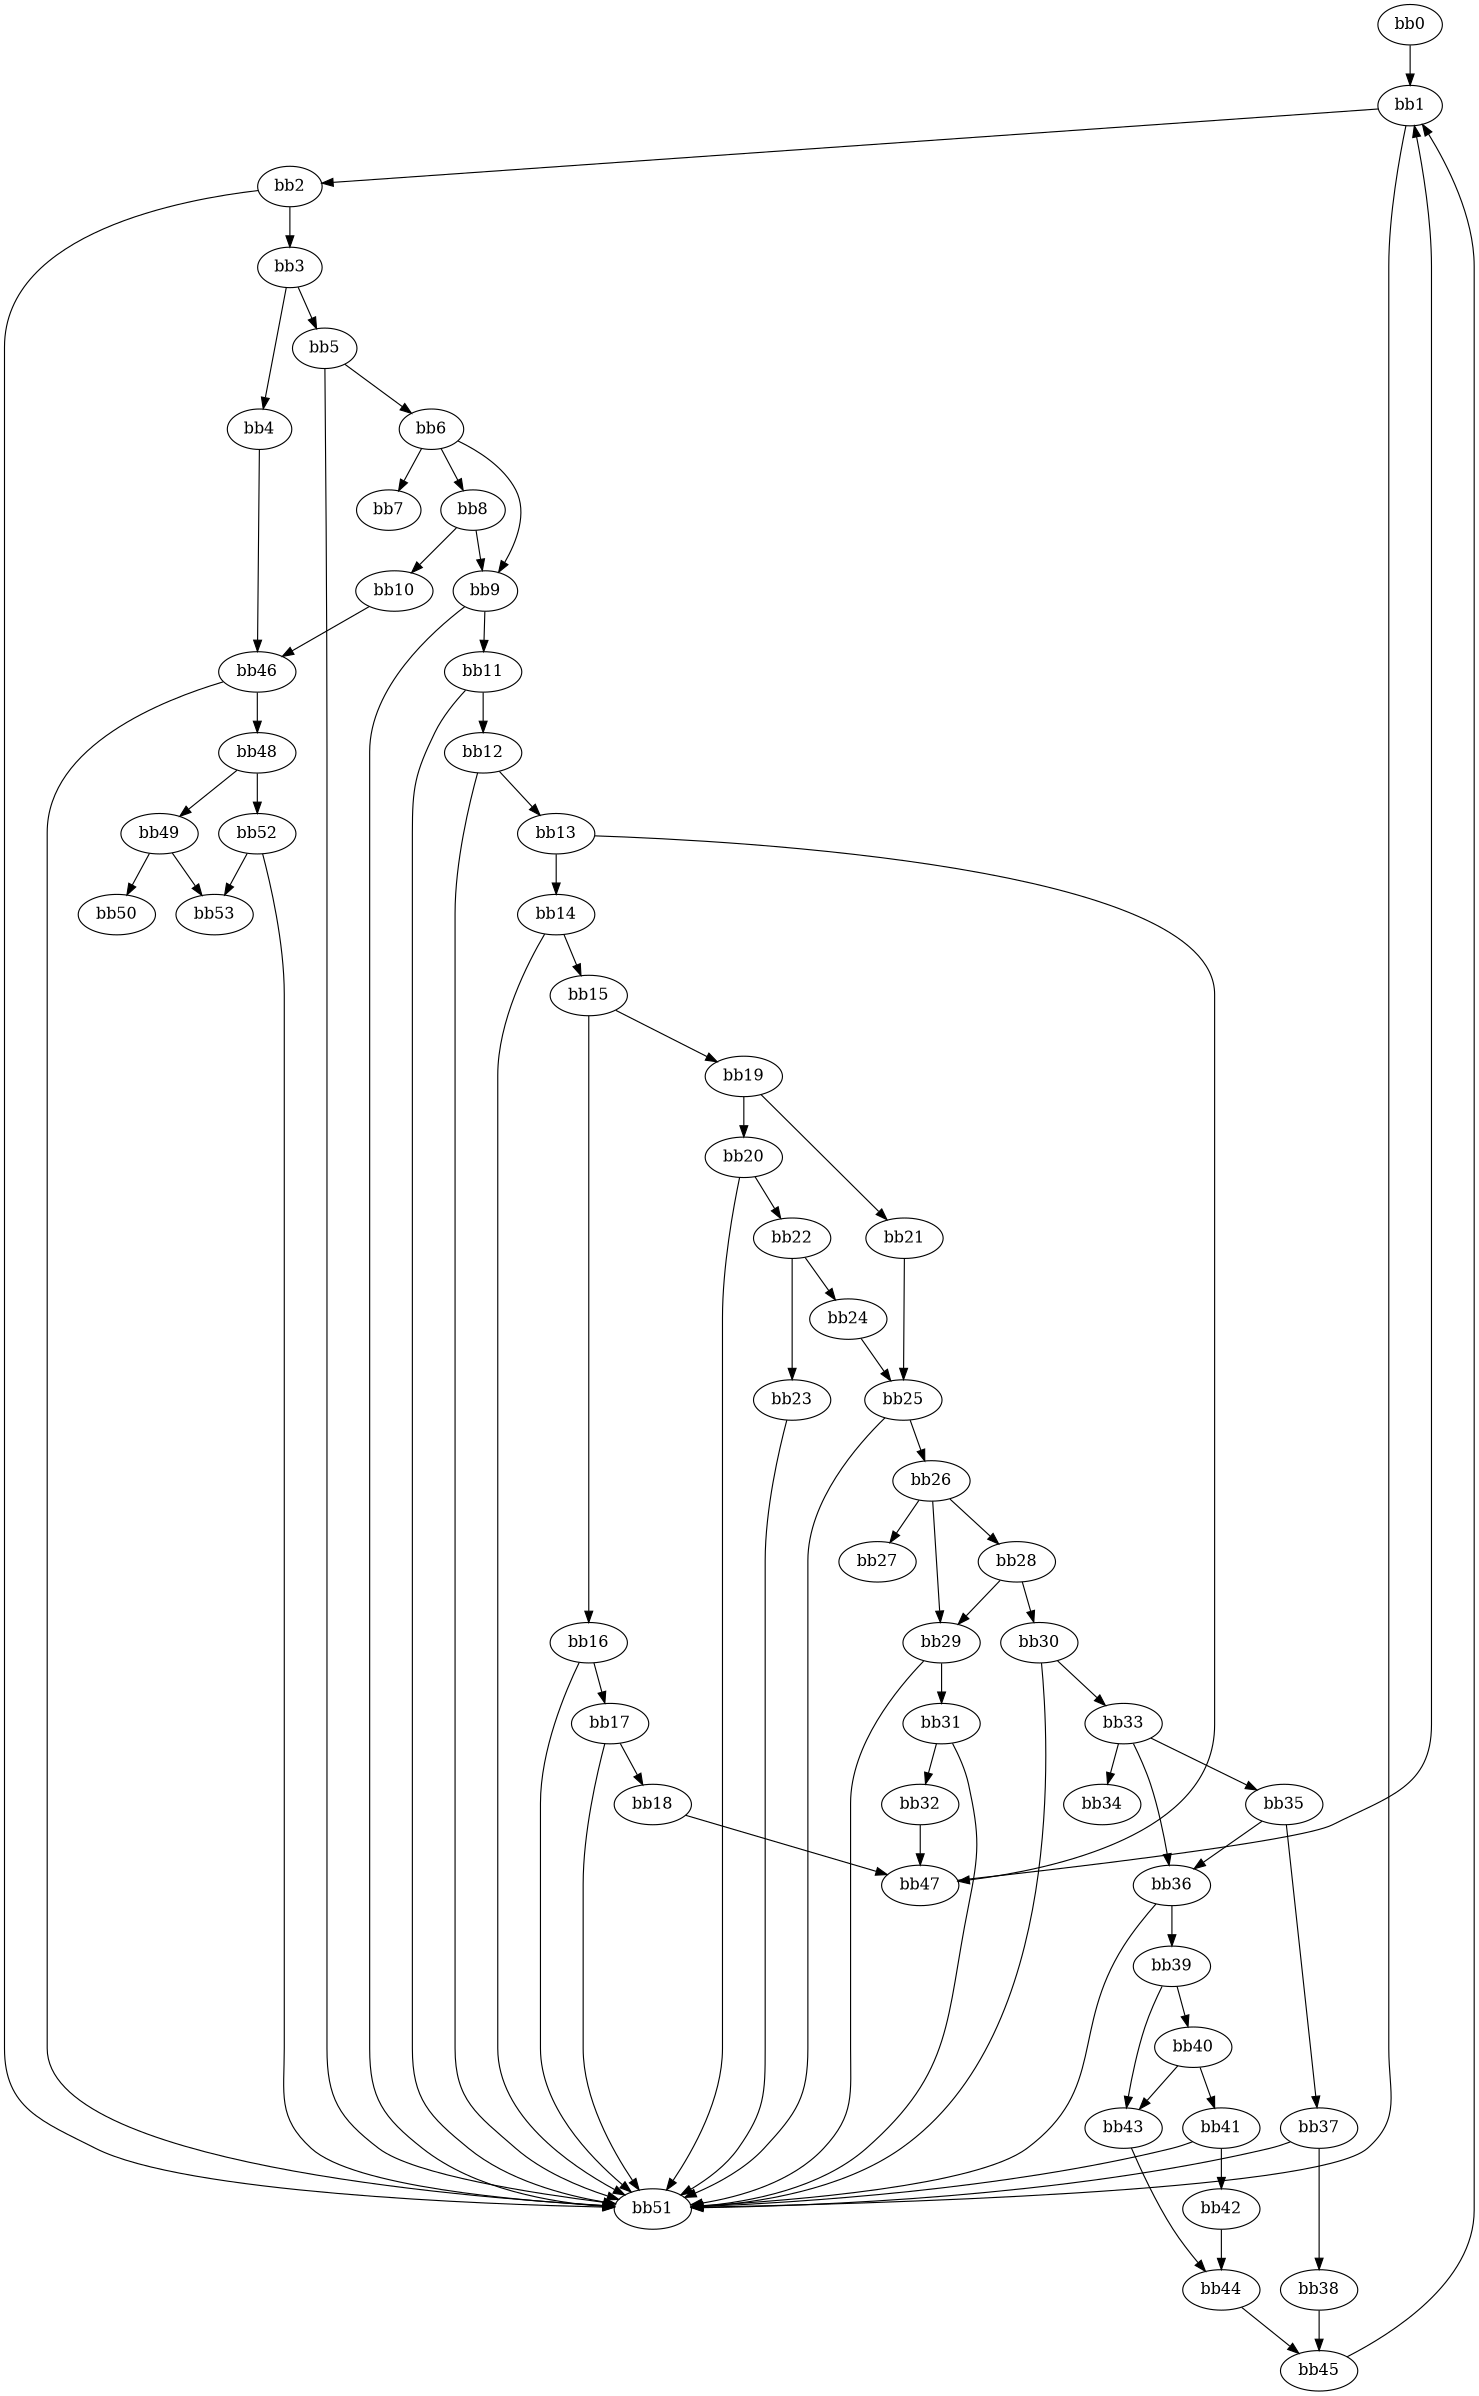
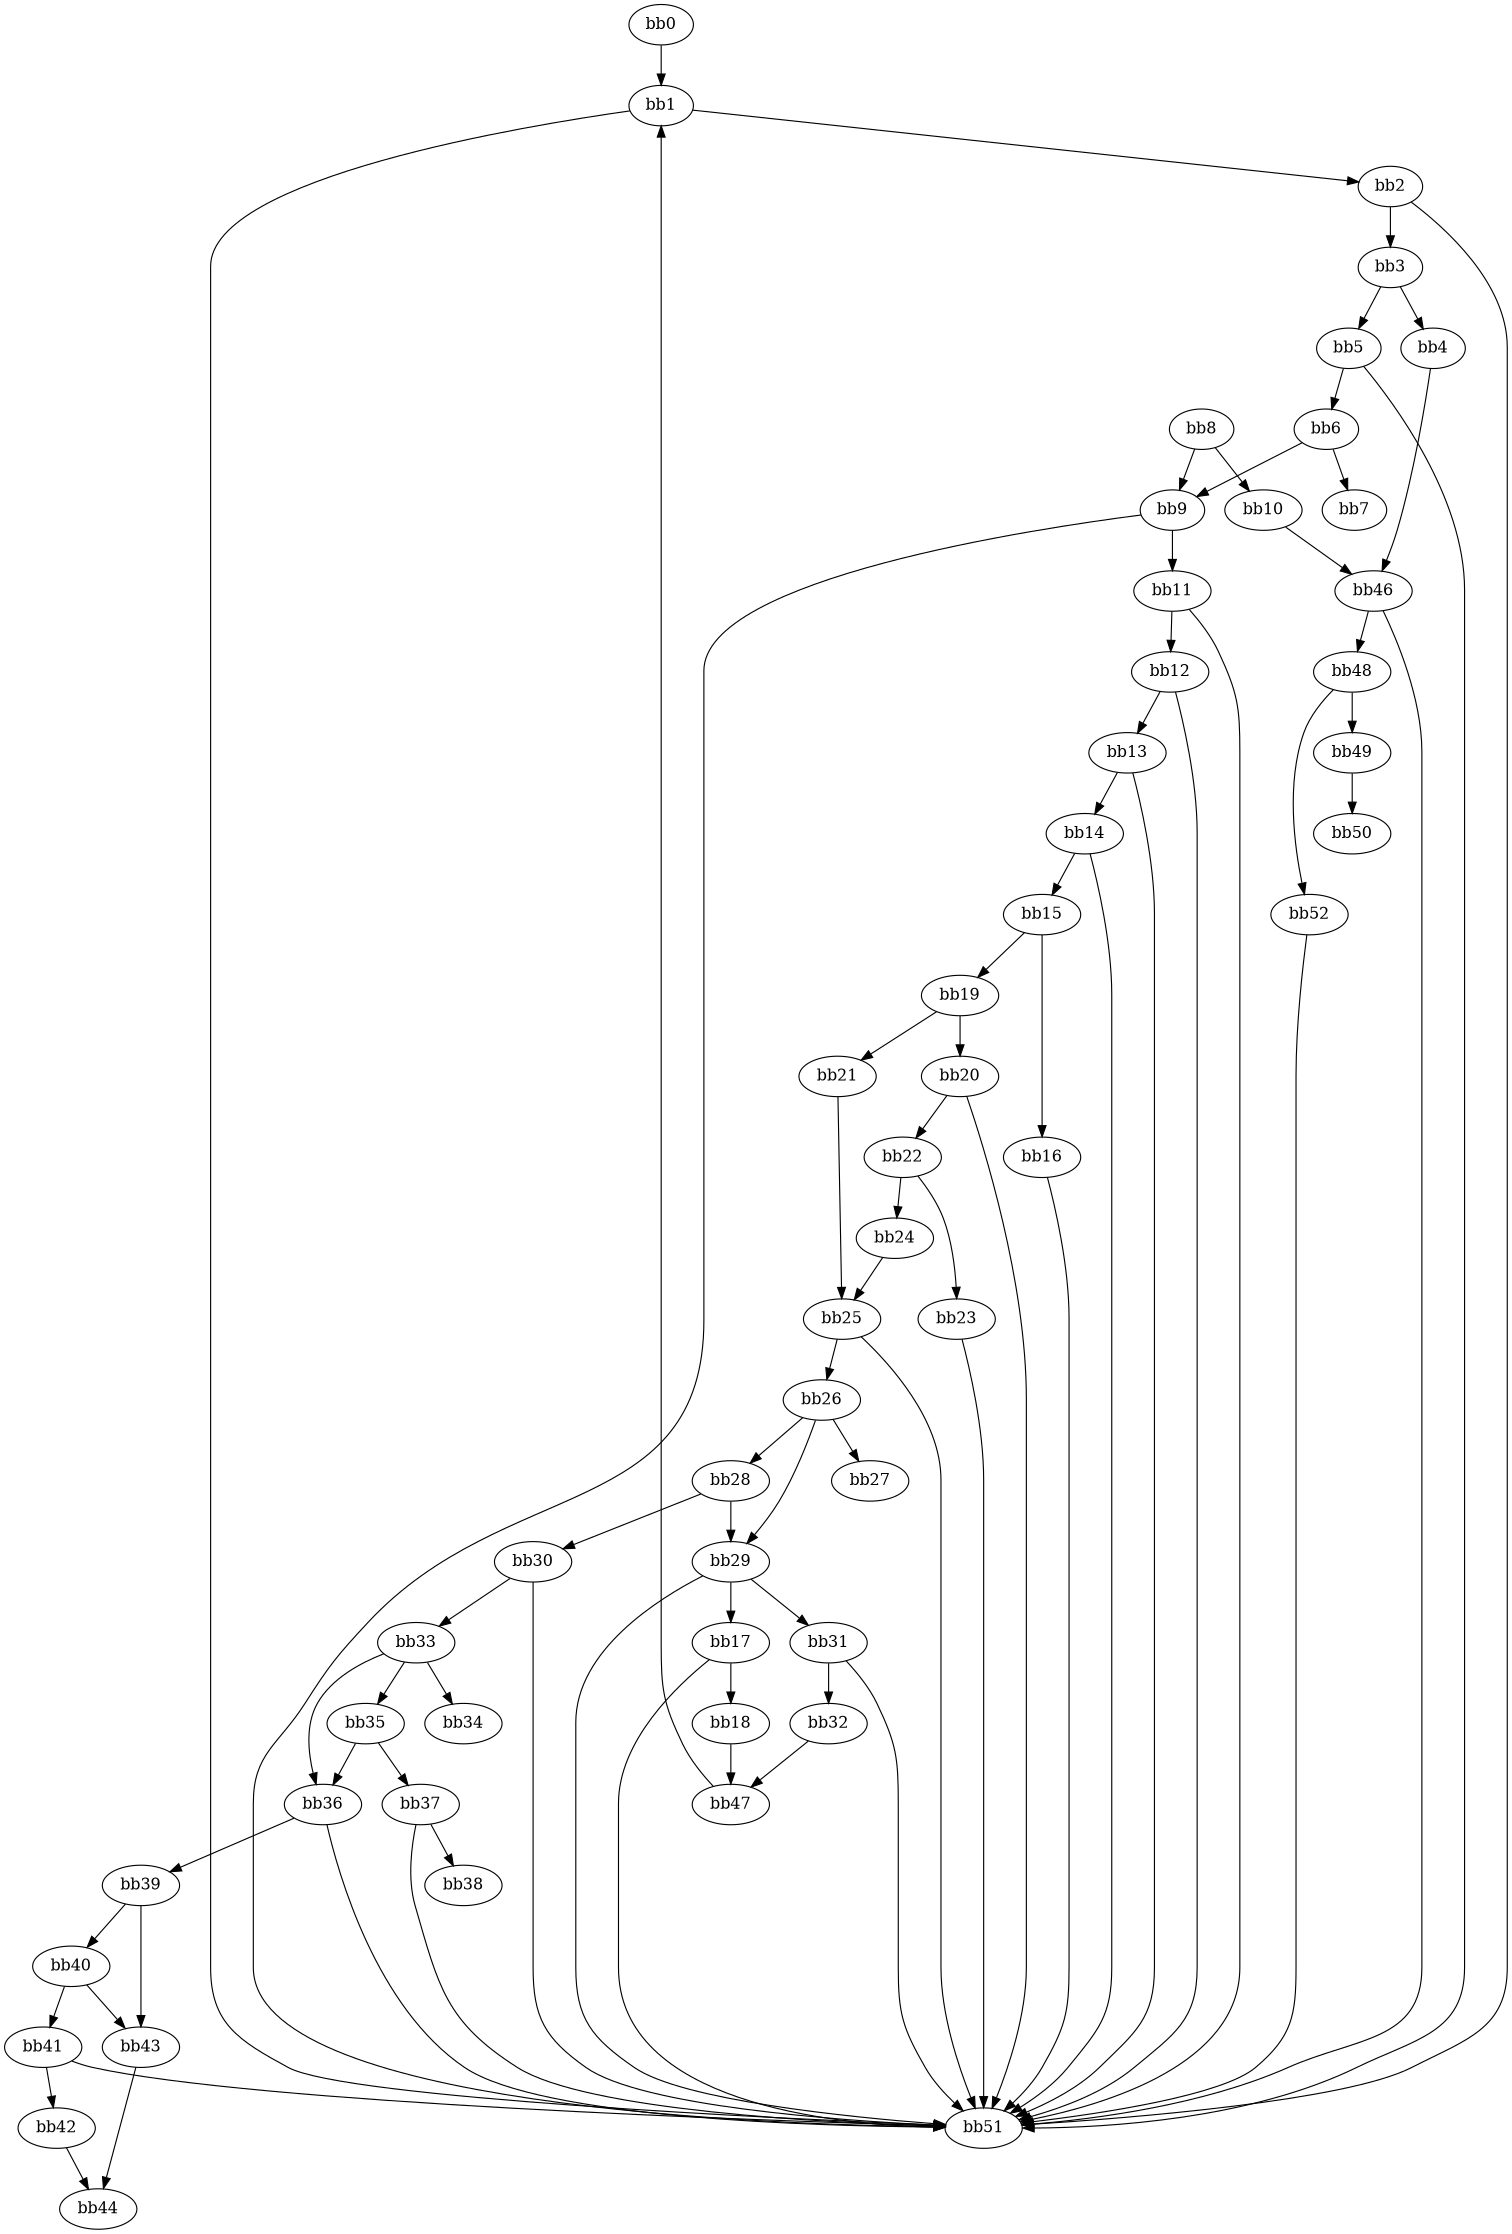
edge "bb6" -> "bb8": removed
node "bb53": removed
edge "bb13" -> "bb47": now "bb13" -> "bb51"
edge "bb16" -> "bb17": now "bb29" -> "bb17"
node "bb45": removed
